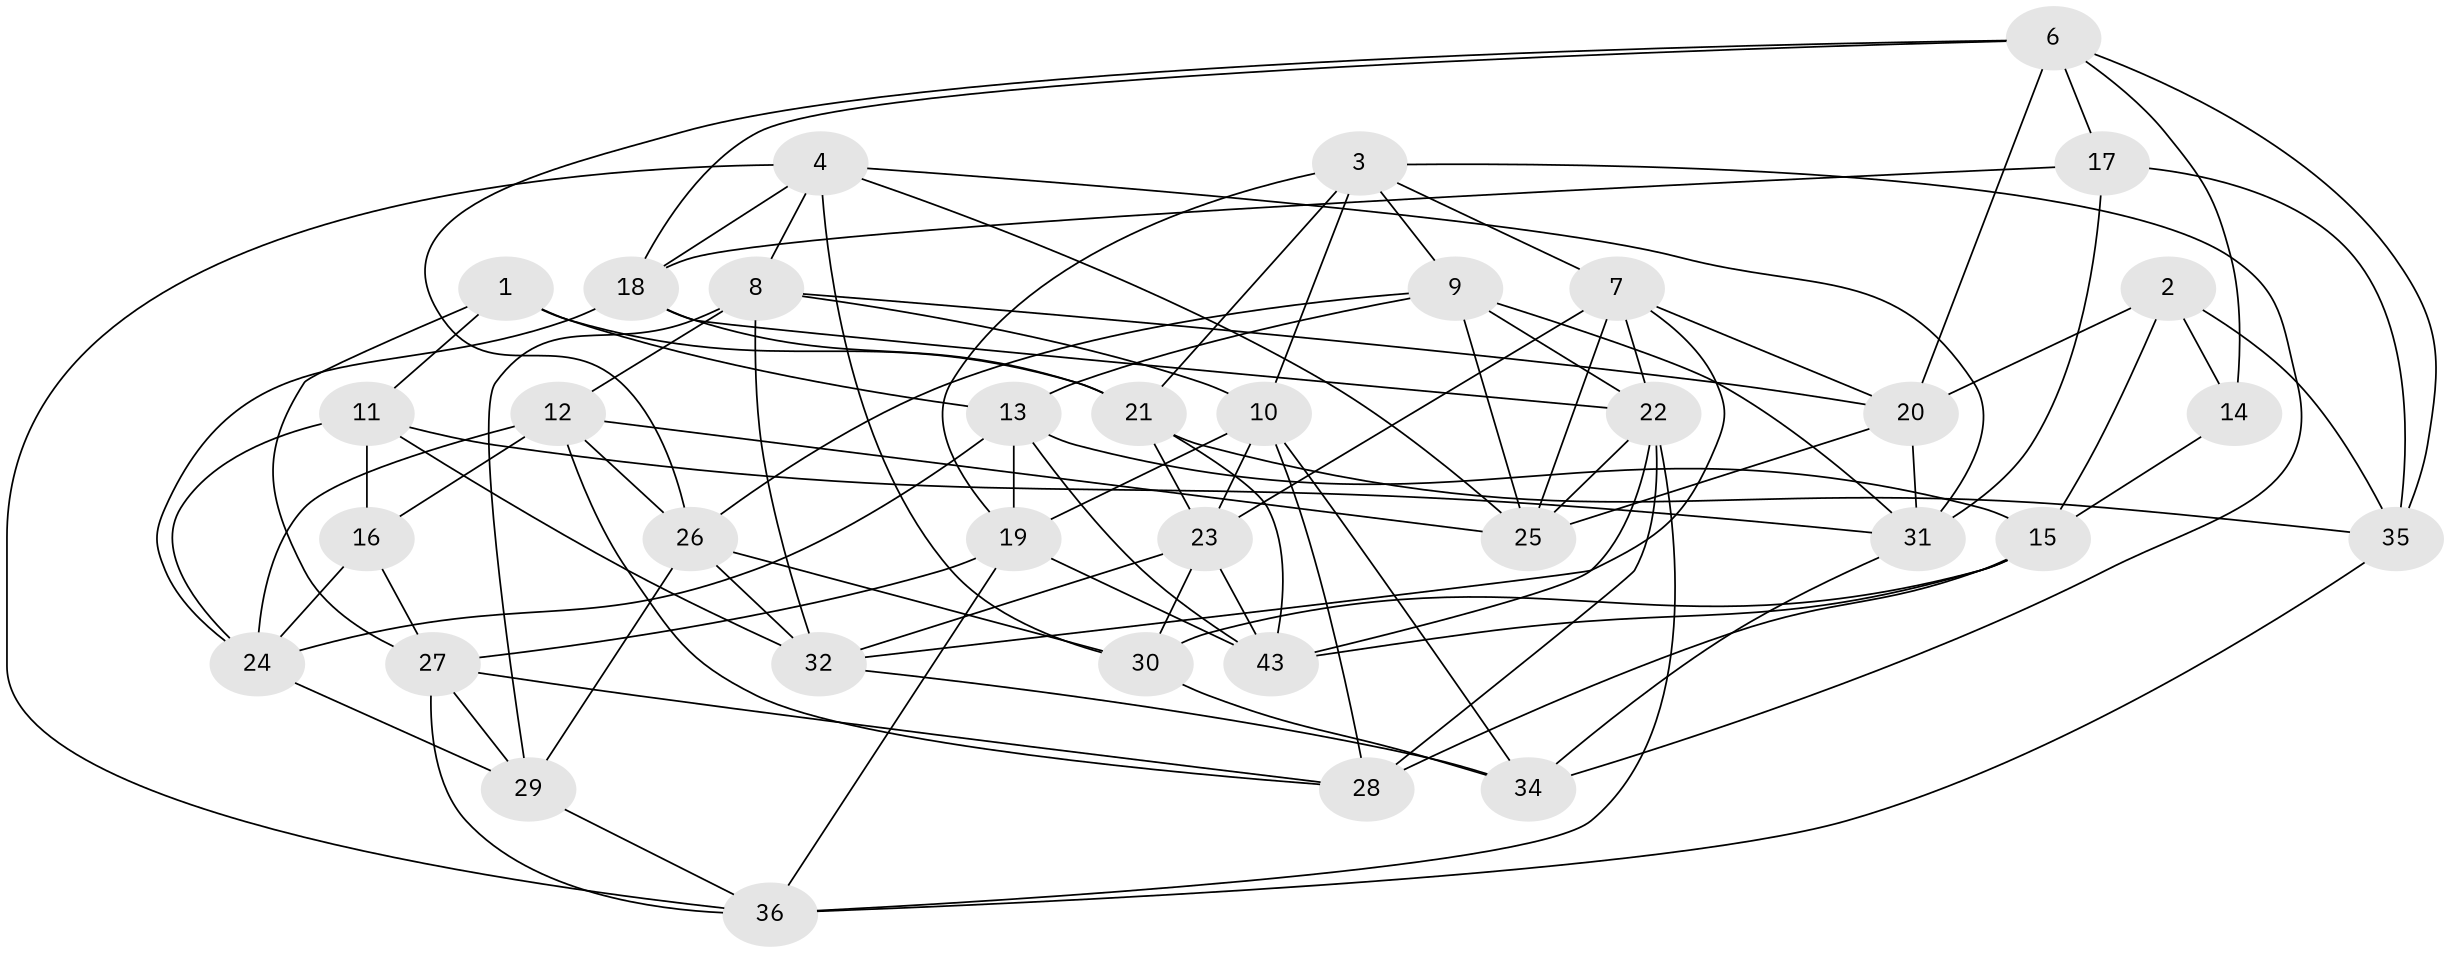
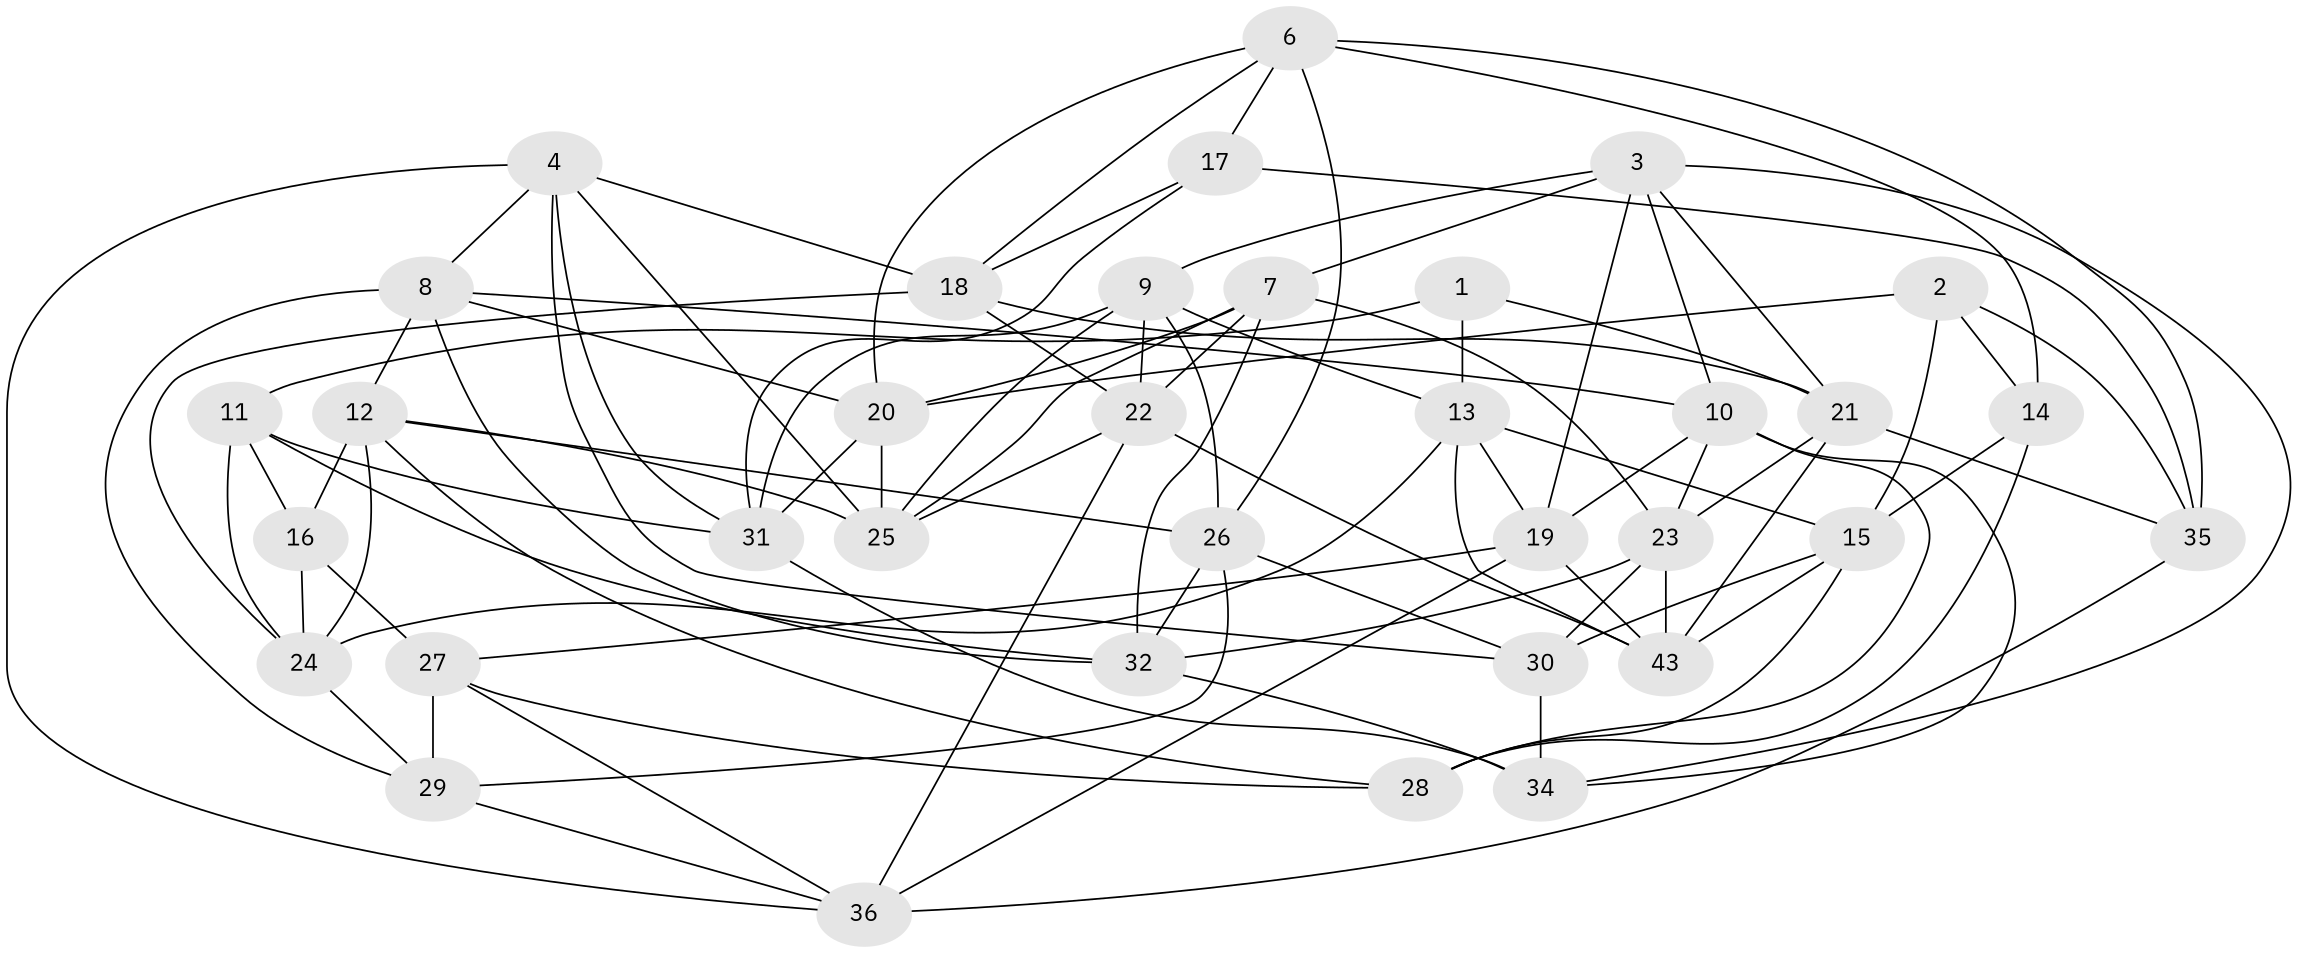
edge "1" -- "27": removed
edge "22" -- "28": now "14" -- "28"
